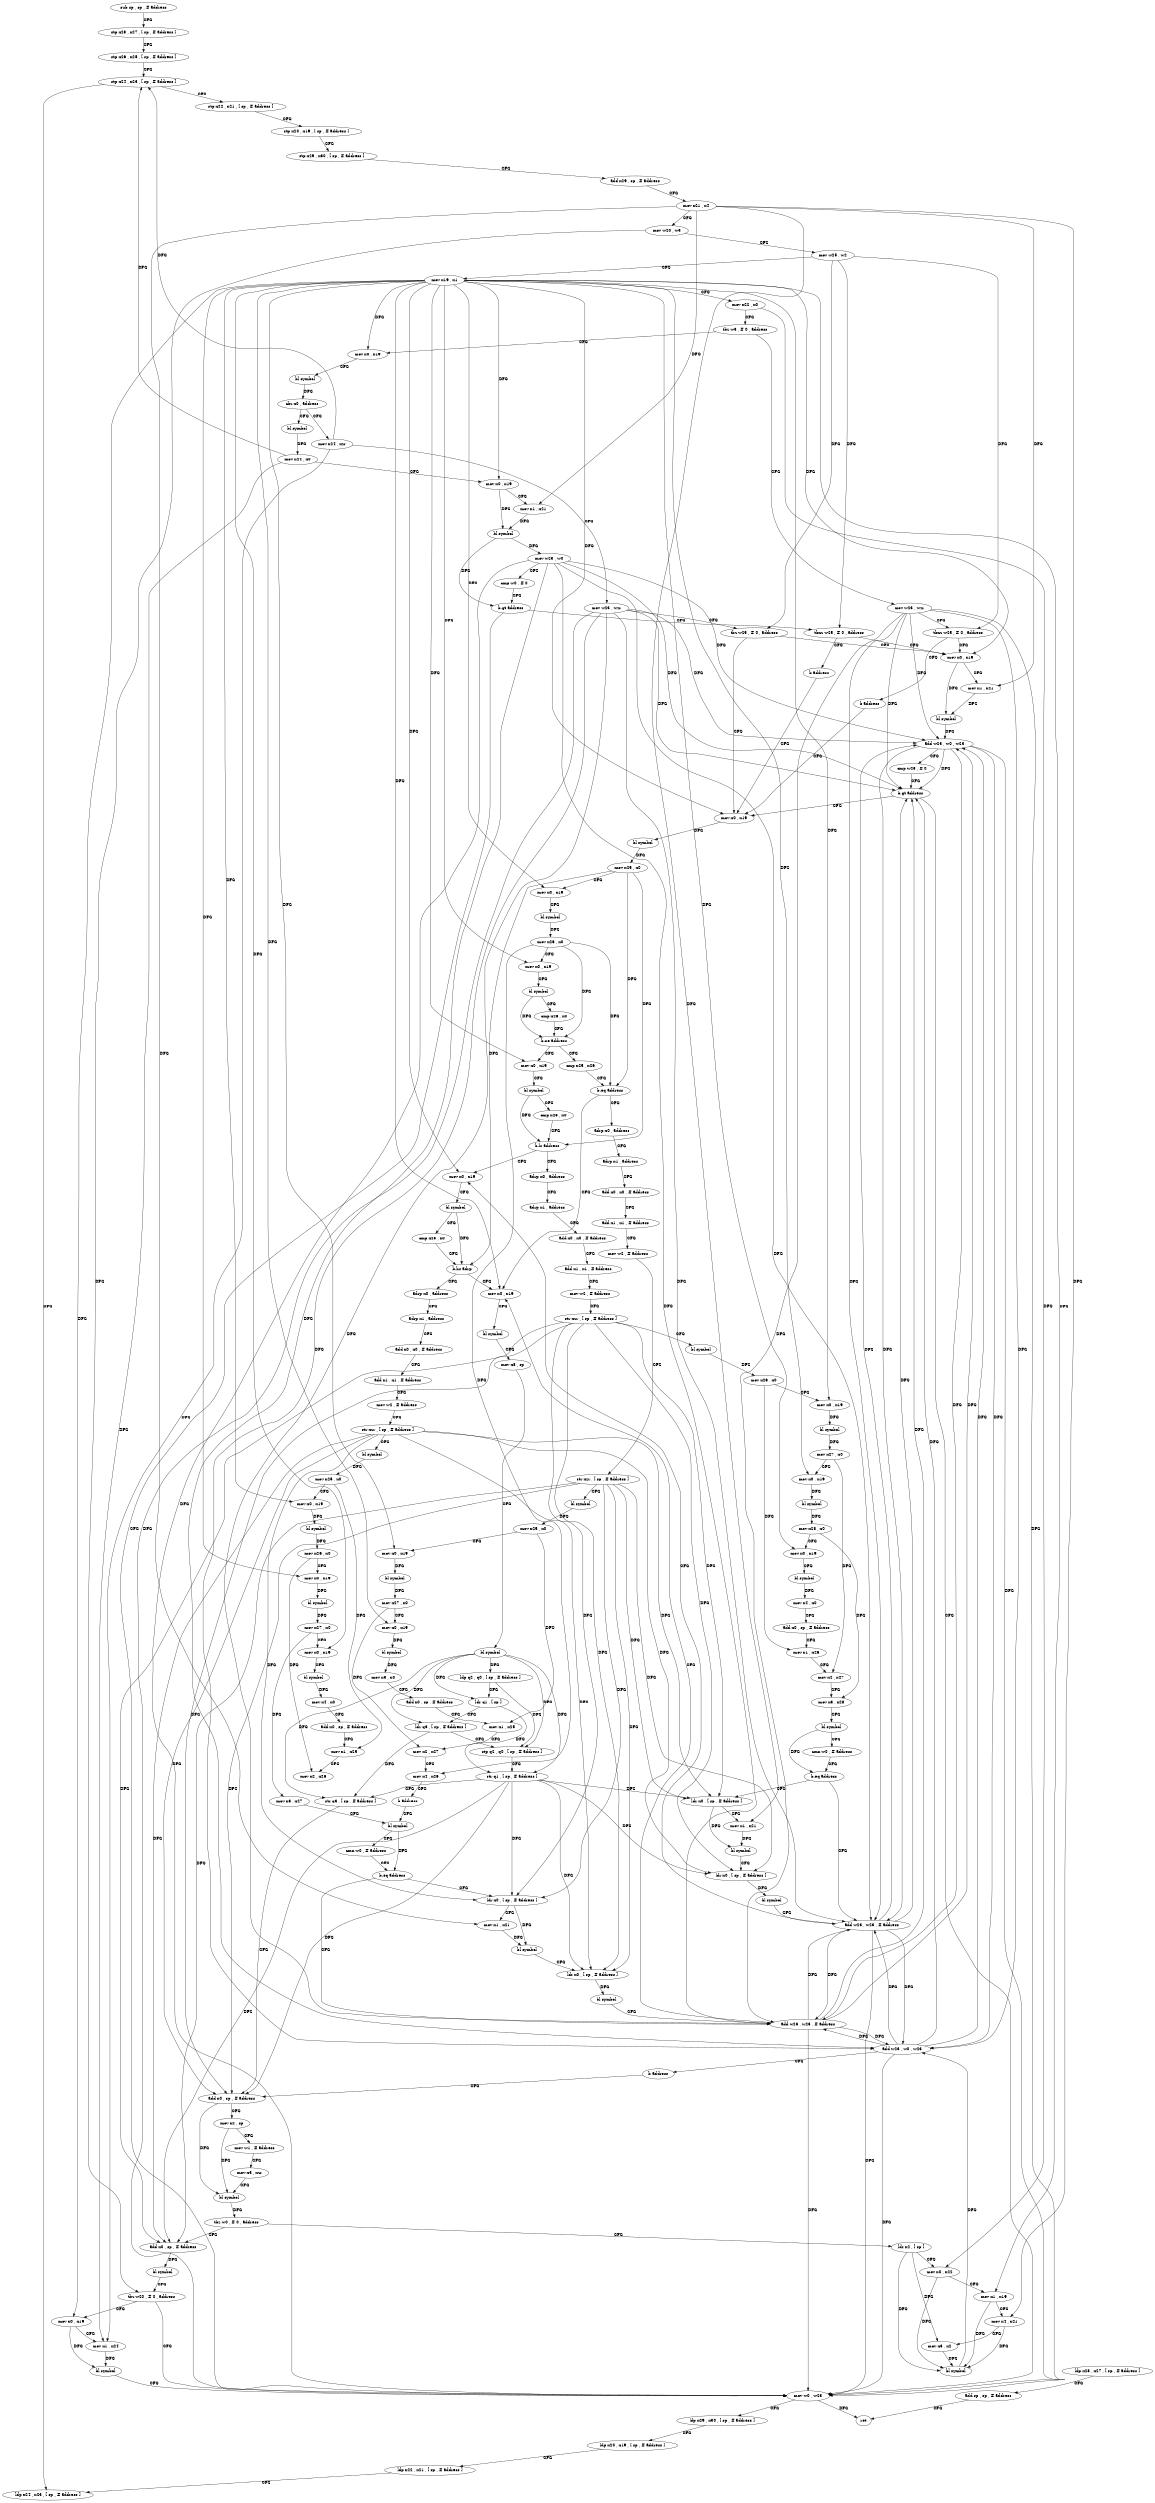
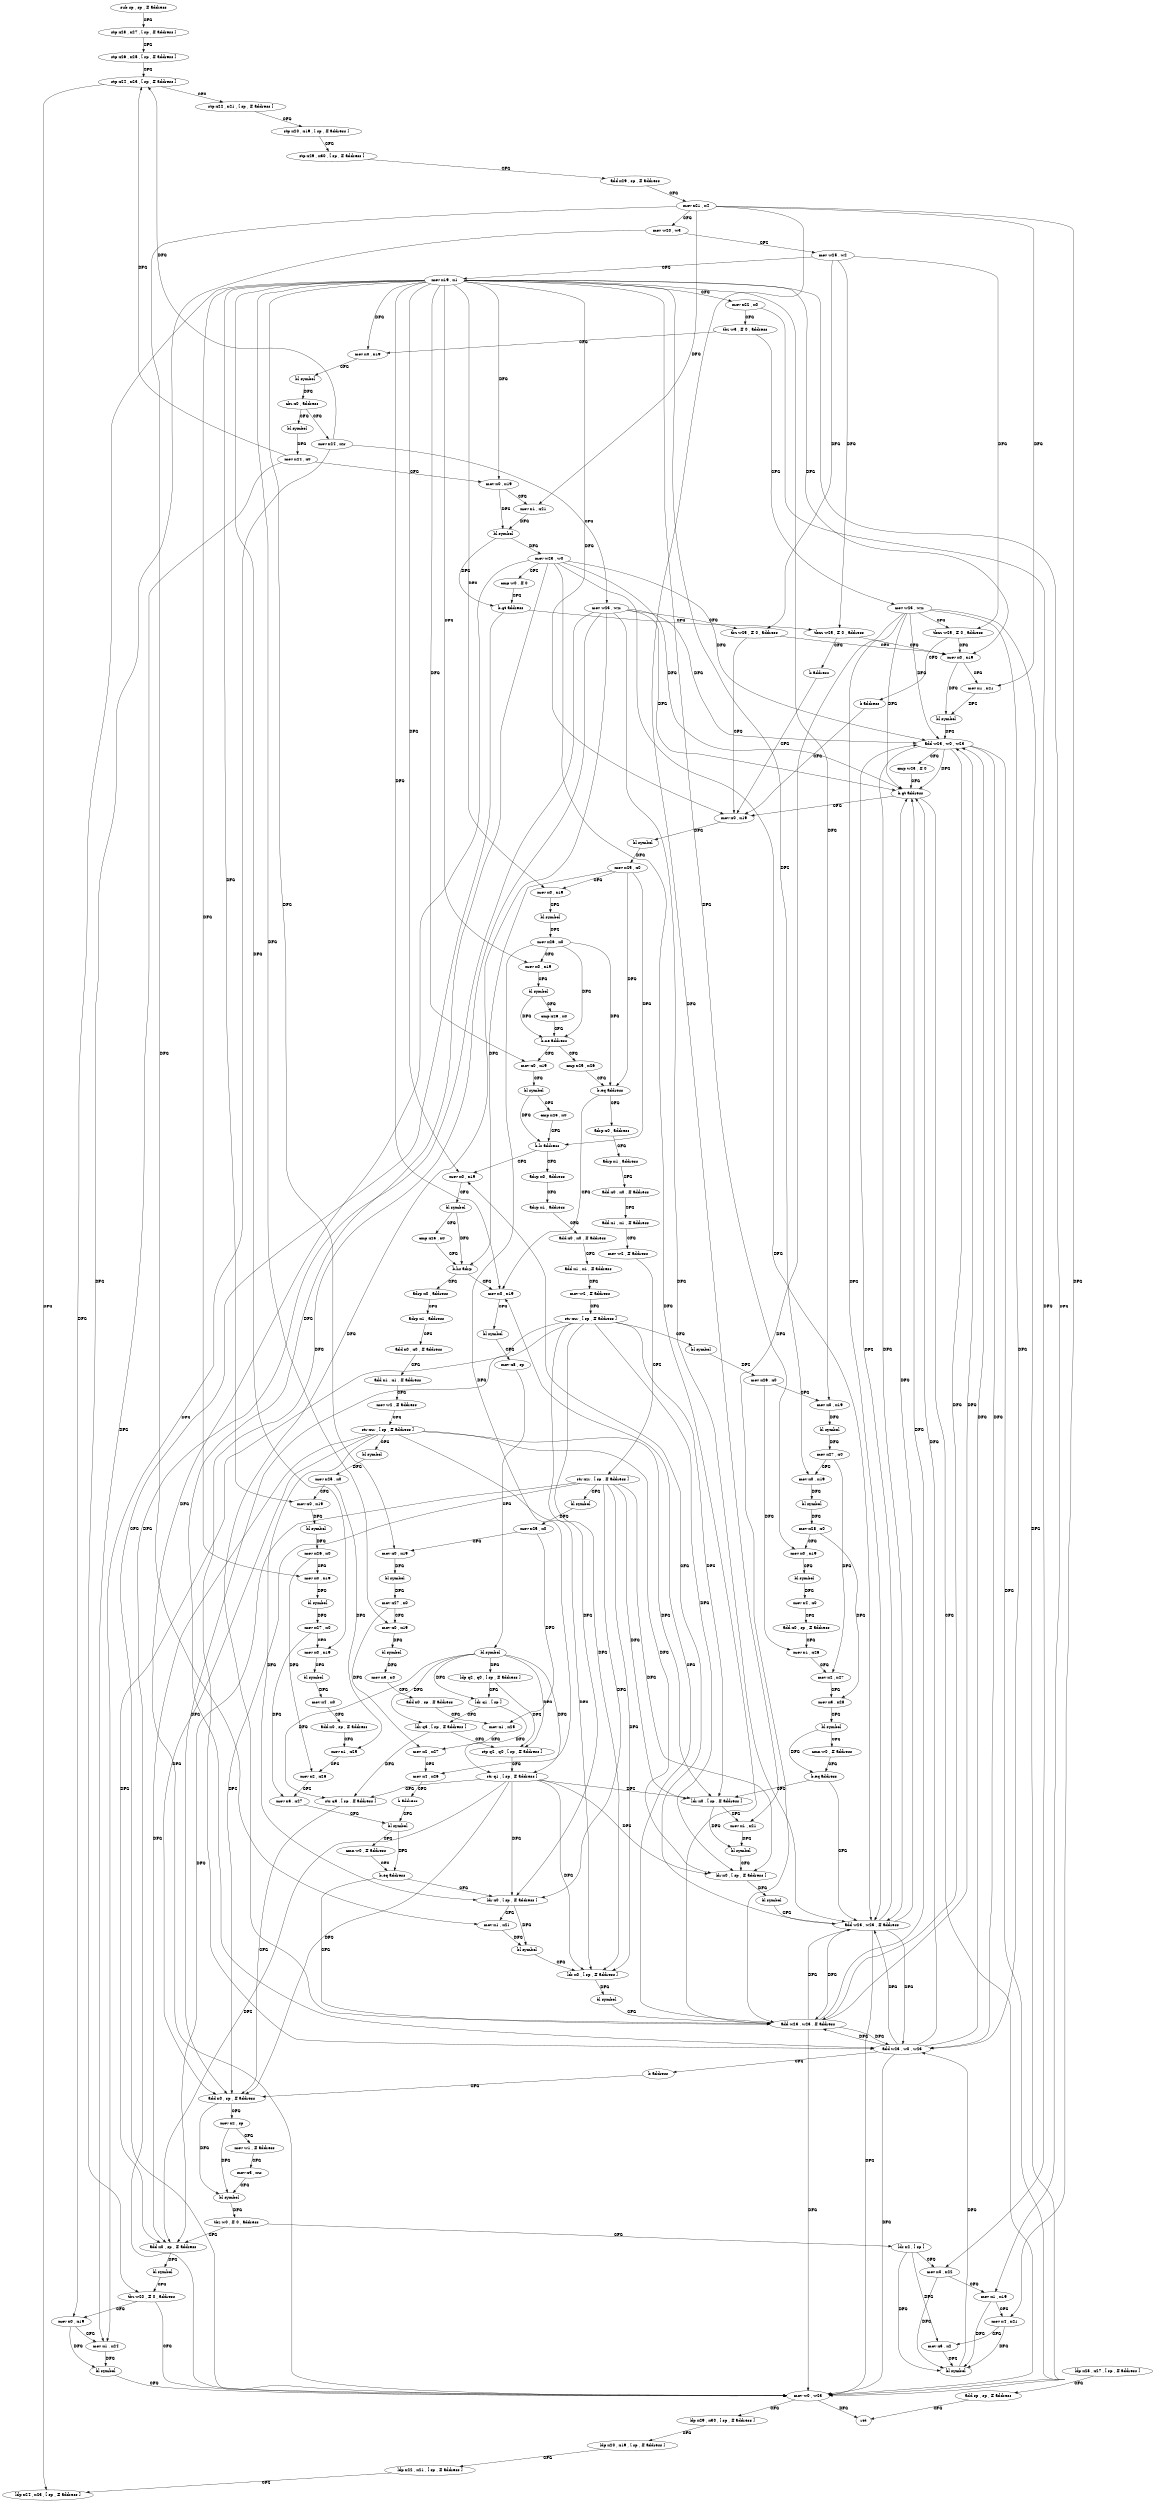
edge "mov x2 , x26" -> "mov x3 , x27": added, label "CFG"
